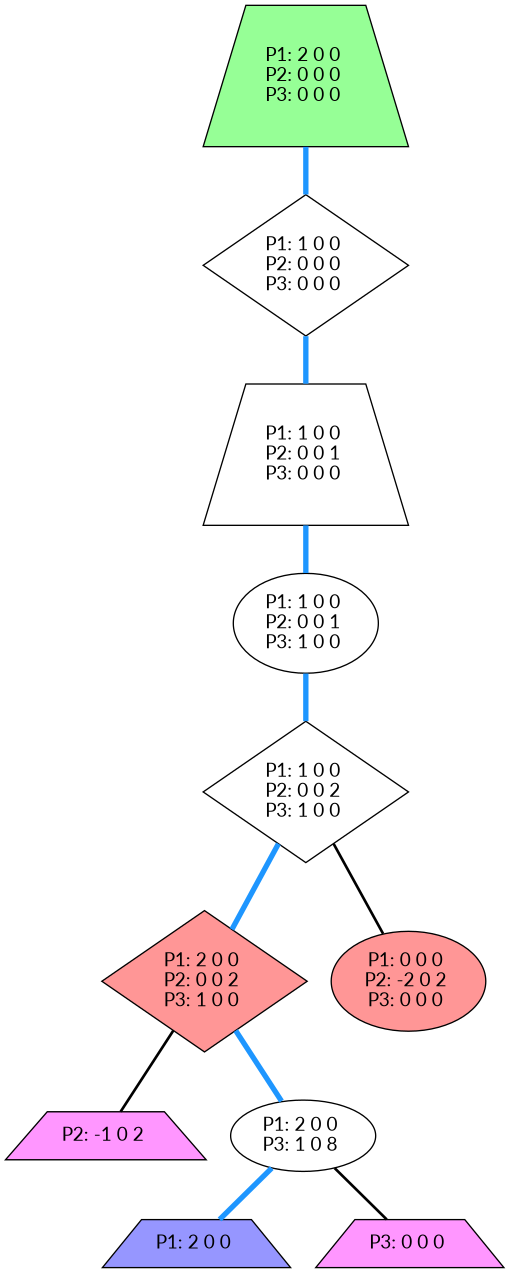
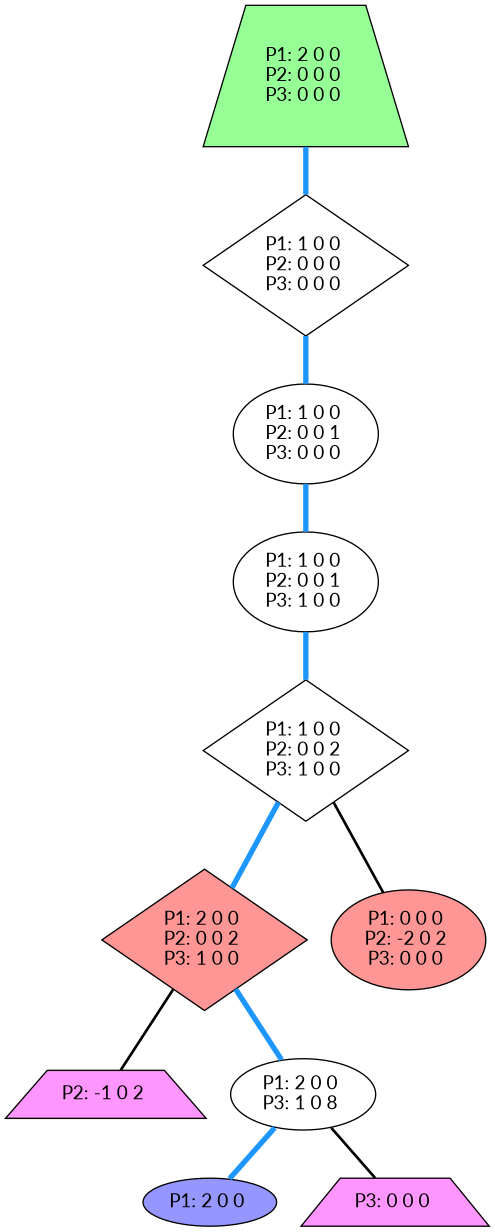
node "P1: 1 0 0 P2: 0 0 1 P3: 0 0 0": shape trapezium -> ellipse
node "P1: 2 0 0": shape trapezium -> ellipse
